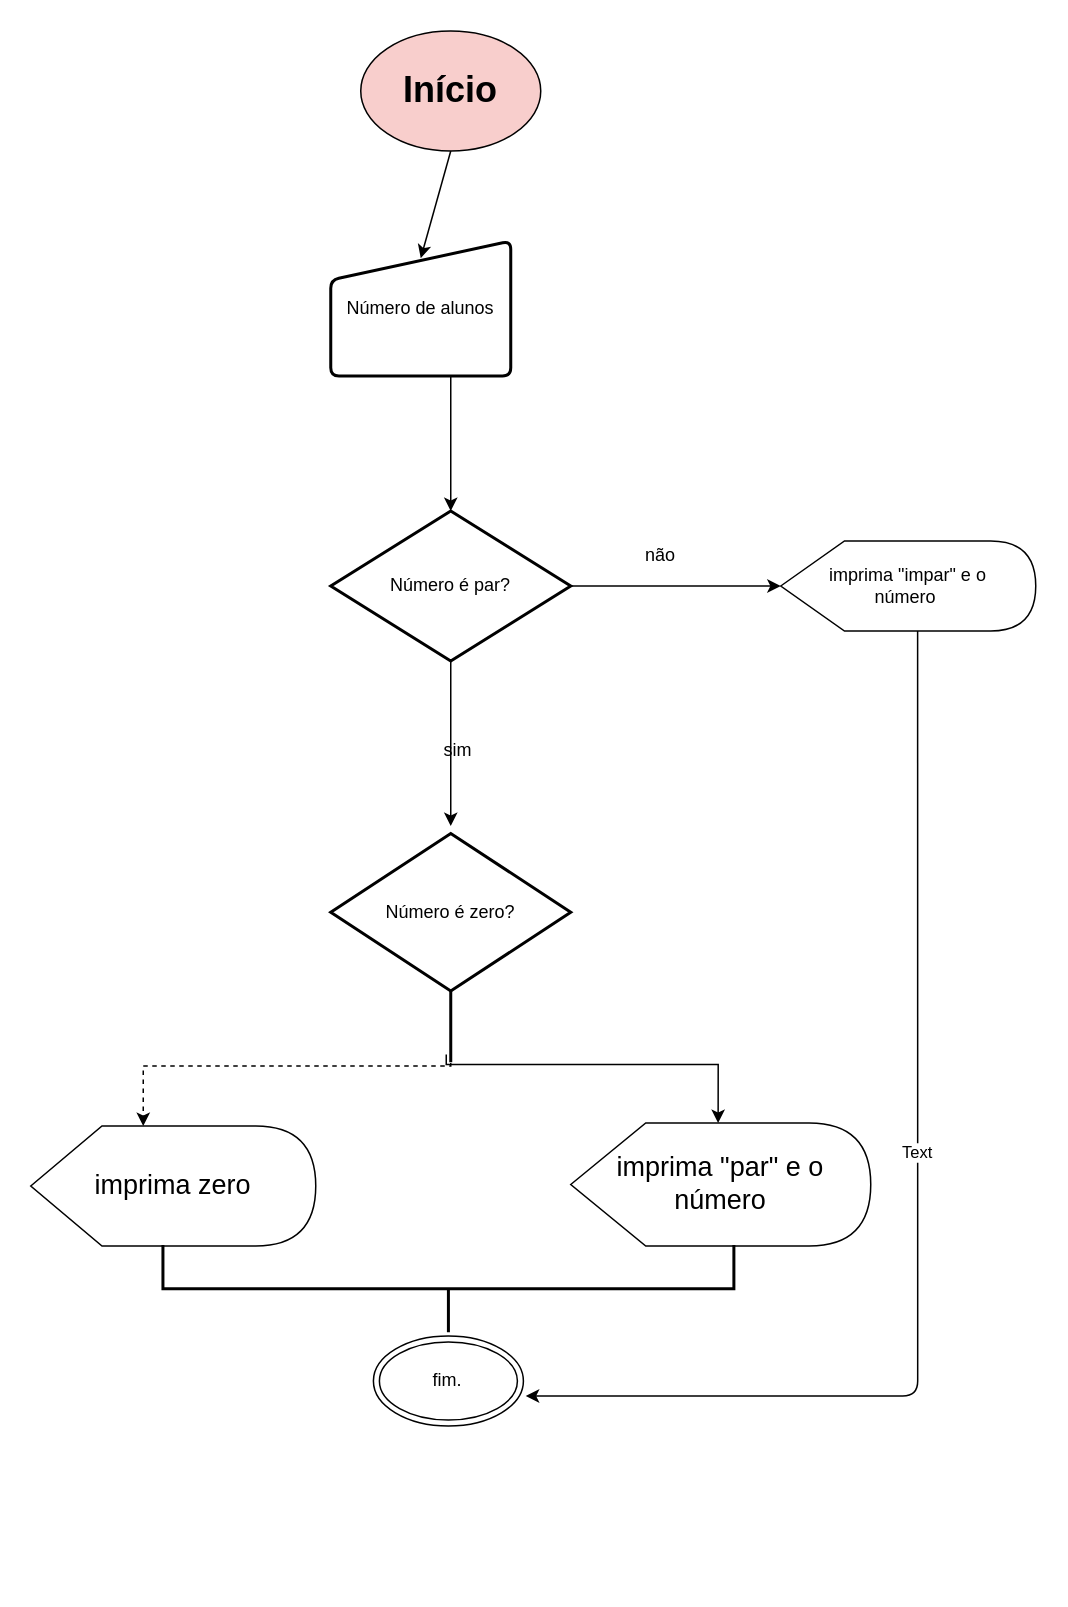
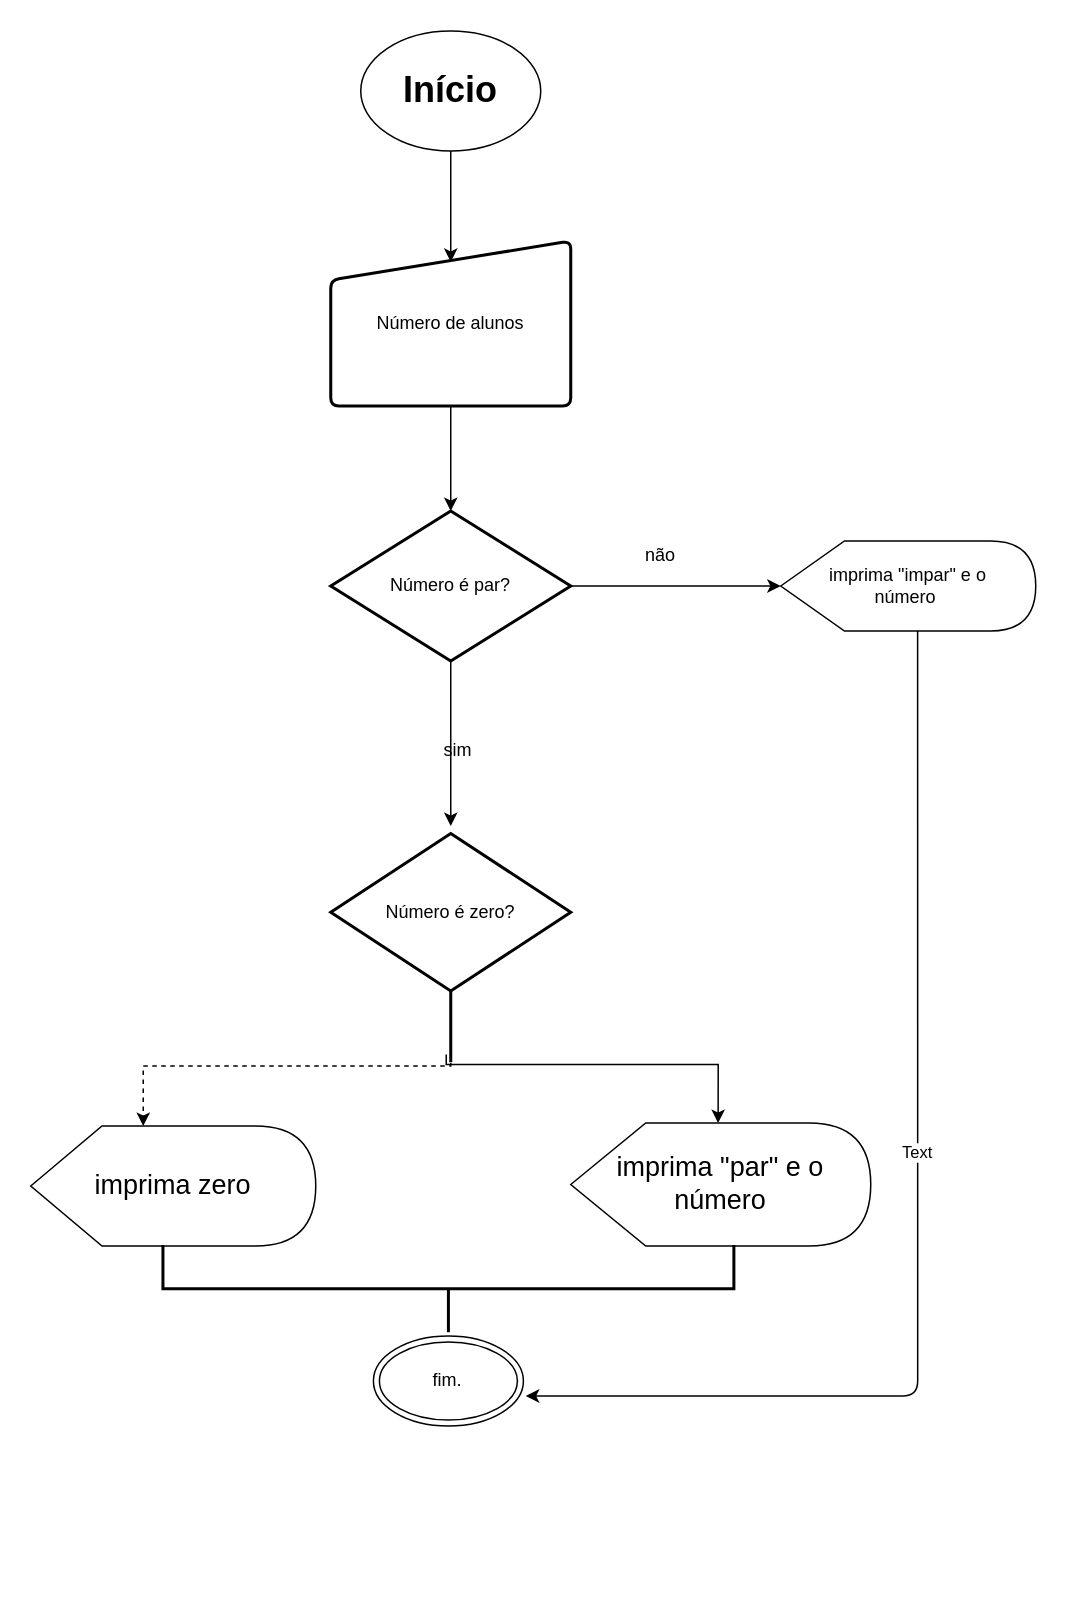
node "Início": fillcolor #f8cecc -> #ffffff
node "Número de alunos": size 180x135 -> 240x165
